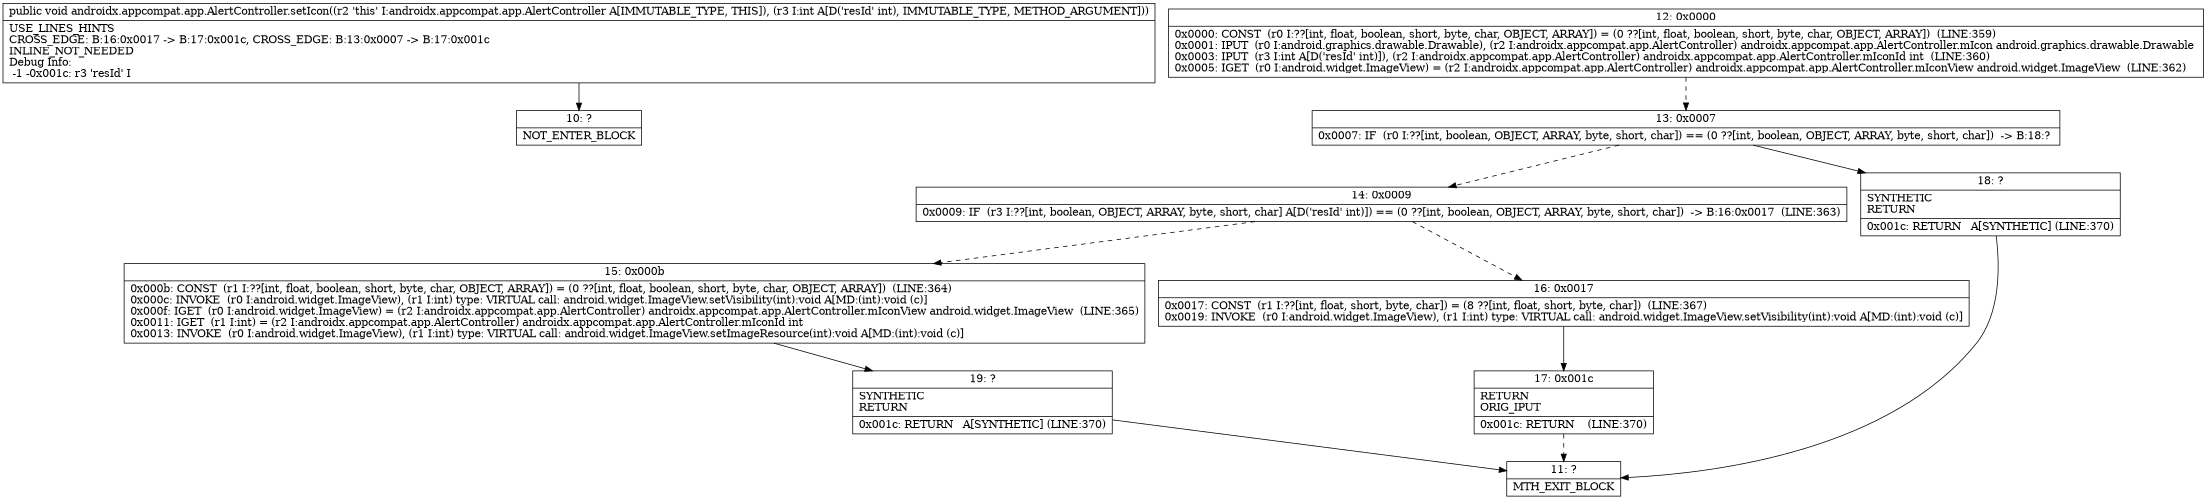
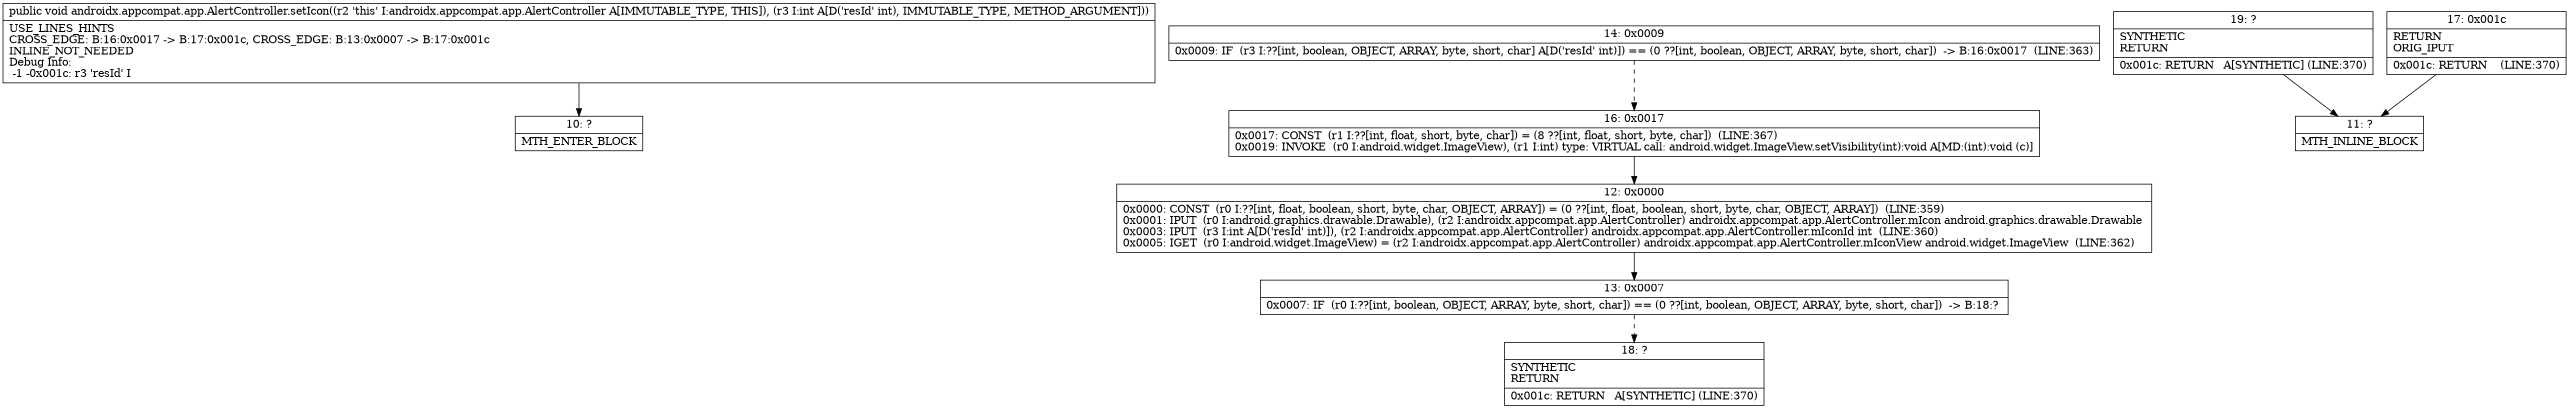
edge "12: 0x0000" -> "13: 0x0007": style dashed -> solid
node "10: ?": text "NOT_ENTER_BLOCK" -> "MTH_ENTER_BLOCK"
edge "13: 0x0007" -> "18: ?": style solid -> dashed
edge "13: 0x0007" -> "14: 0x0009": removed
node "15: 0x000b": removed
edge "16: 0x0017" -> "17: 0x001c": now "16: 0x0017" -> "12: 0x0000"
edge "18: ?" -> "11: ?": removed
edge "17: 0x001c" -> "11: ?": style dashed -> solid
node "11: ?": text "MTH_EXIT_BLOCK" -> "MTH_INLINE_BLOCK"
